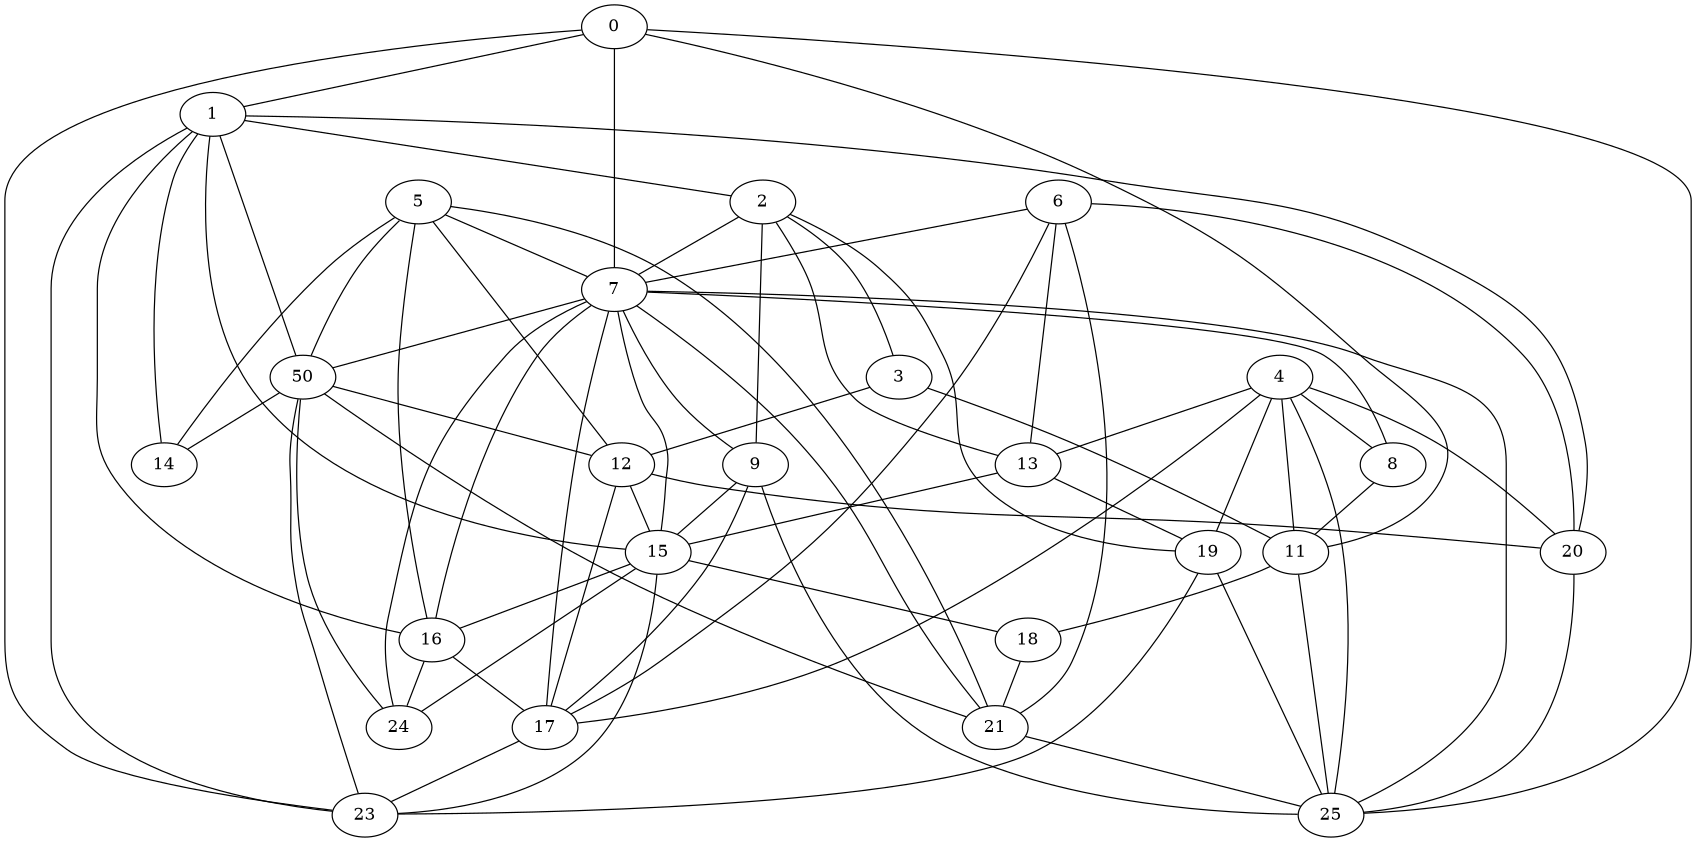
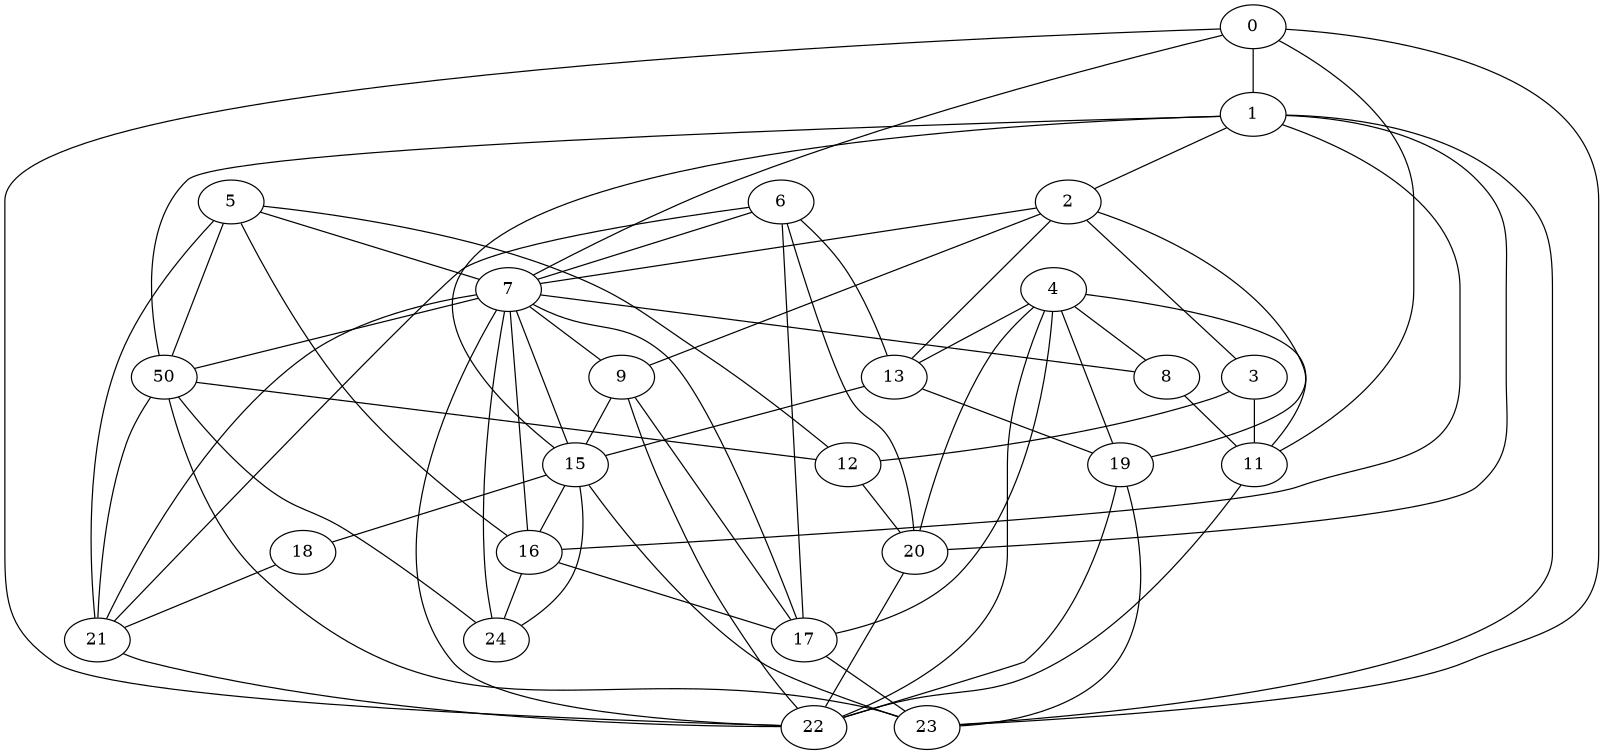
node "14": removed
edge "12" -- "15": removed
edge "12" -- "17": removed
edge "11" -- "18": removed
node "25": label "25" -> "22"
